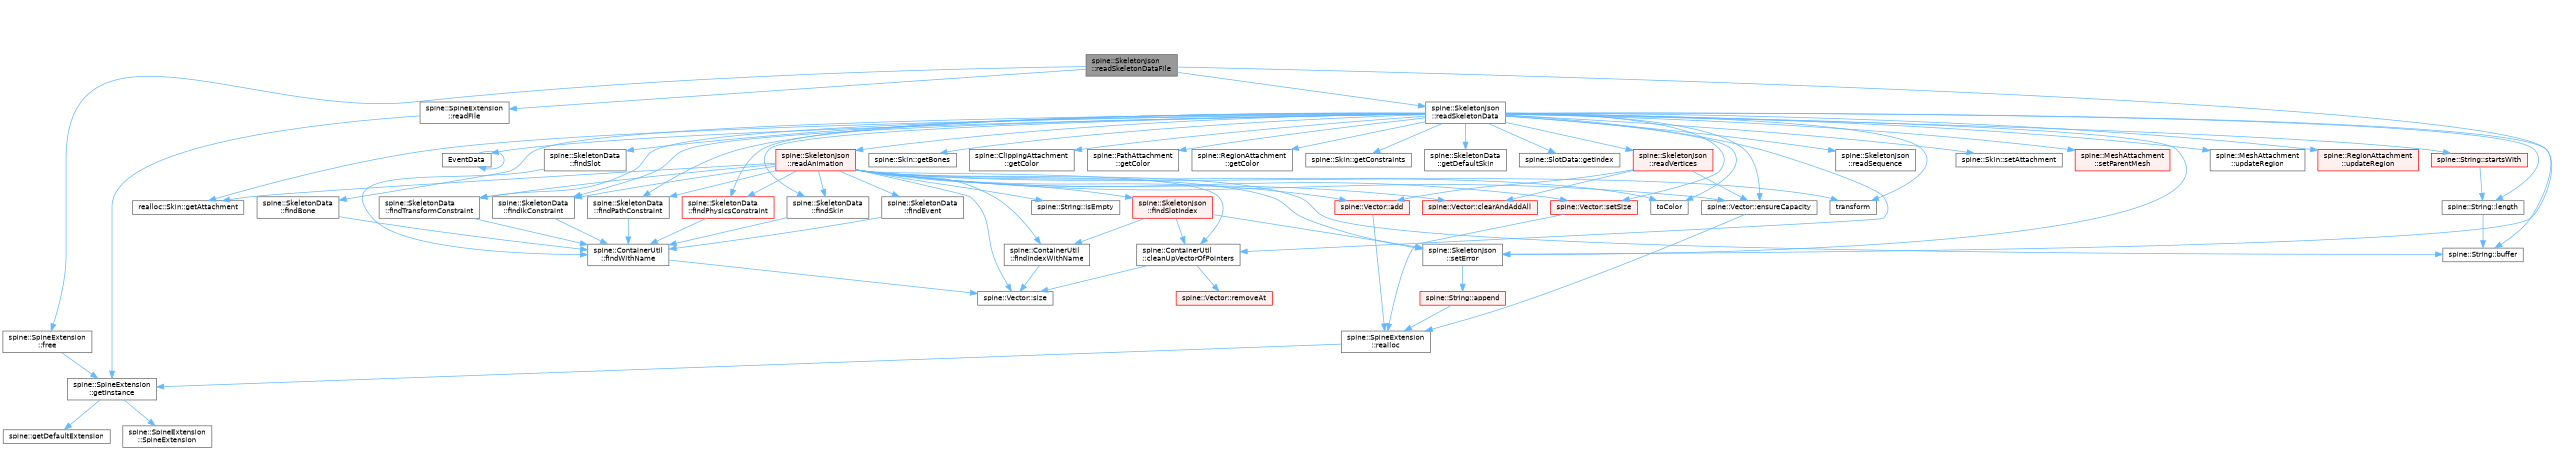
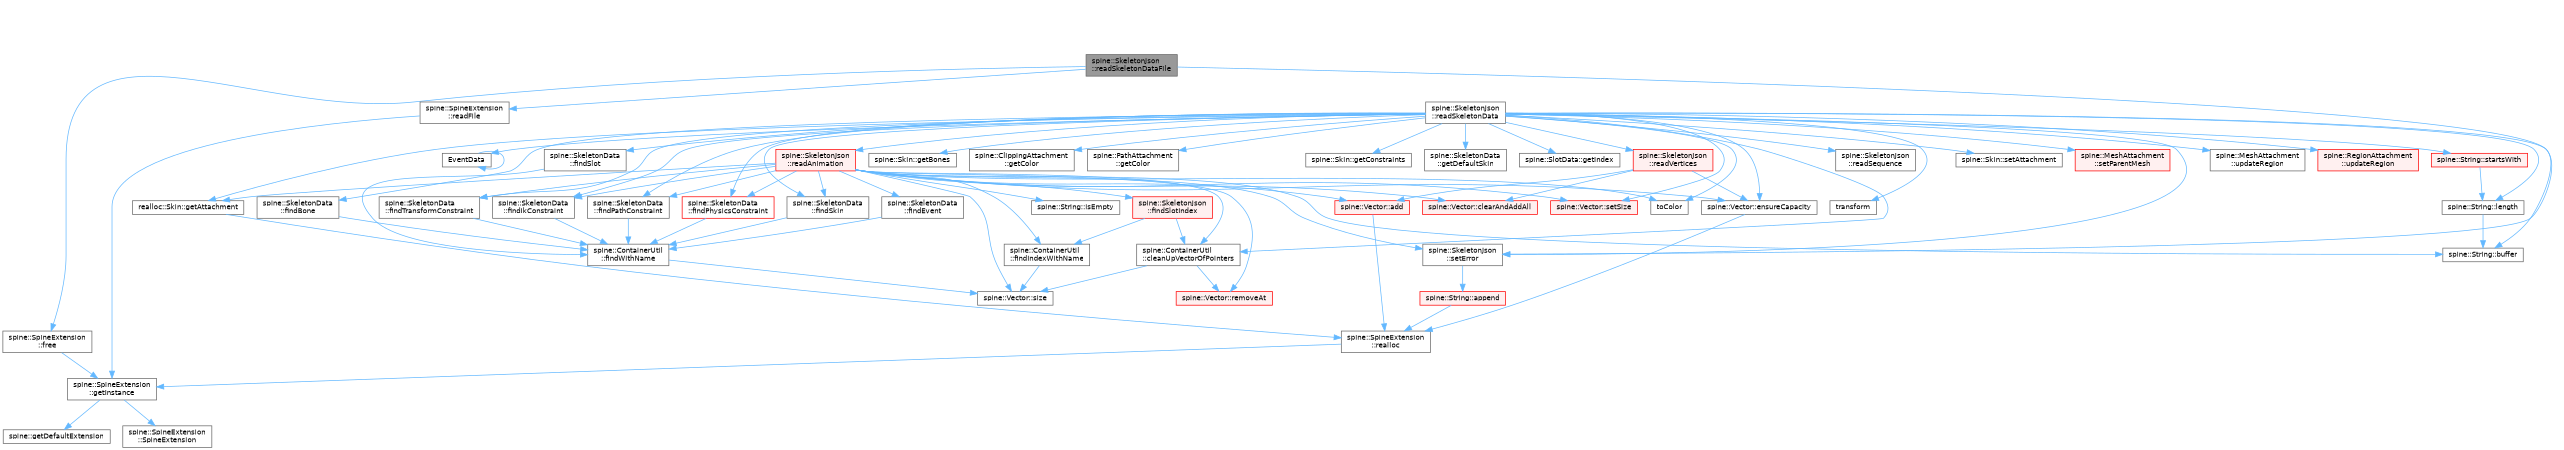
edge "spine::SkeletonJson ::readSkeletonDataFile" -> "spine::SkeletonJson ::readSkeletonData": removed
node "spine::RegionAttachment ::getColor": removed
edge "spine::SkeletonJson ::readAnimation" -> "transform": now "spine::SkeletonJson ::readAnimation" -> "spine::Vector::removeAt"
edge "spine::SkeletonJson ::findSlotIndex" -> "spine::SkeletonJson ::setError": removed
edge "spine::Vector::setSize" -> "spine::SpineExtension ::realloc": now "realloc::Skin::getAttachment" -> "spine::SpineExtension ::realloc"
